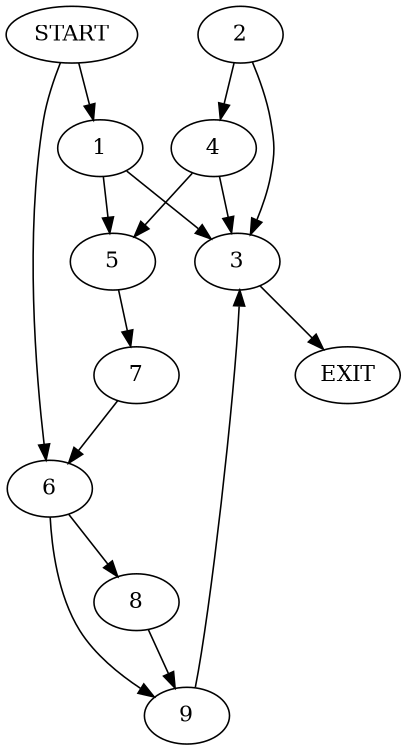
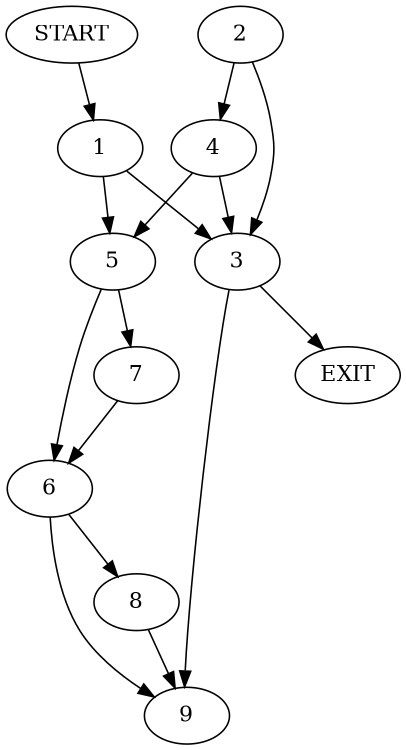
edge "START" -> "6": now "5" -> "6"
edge "9" -> "3": reversed
